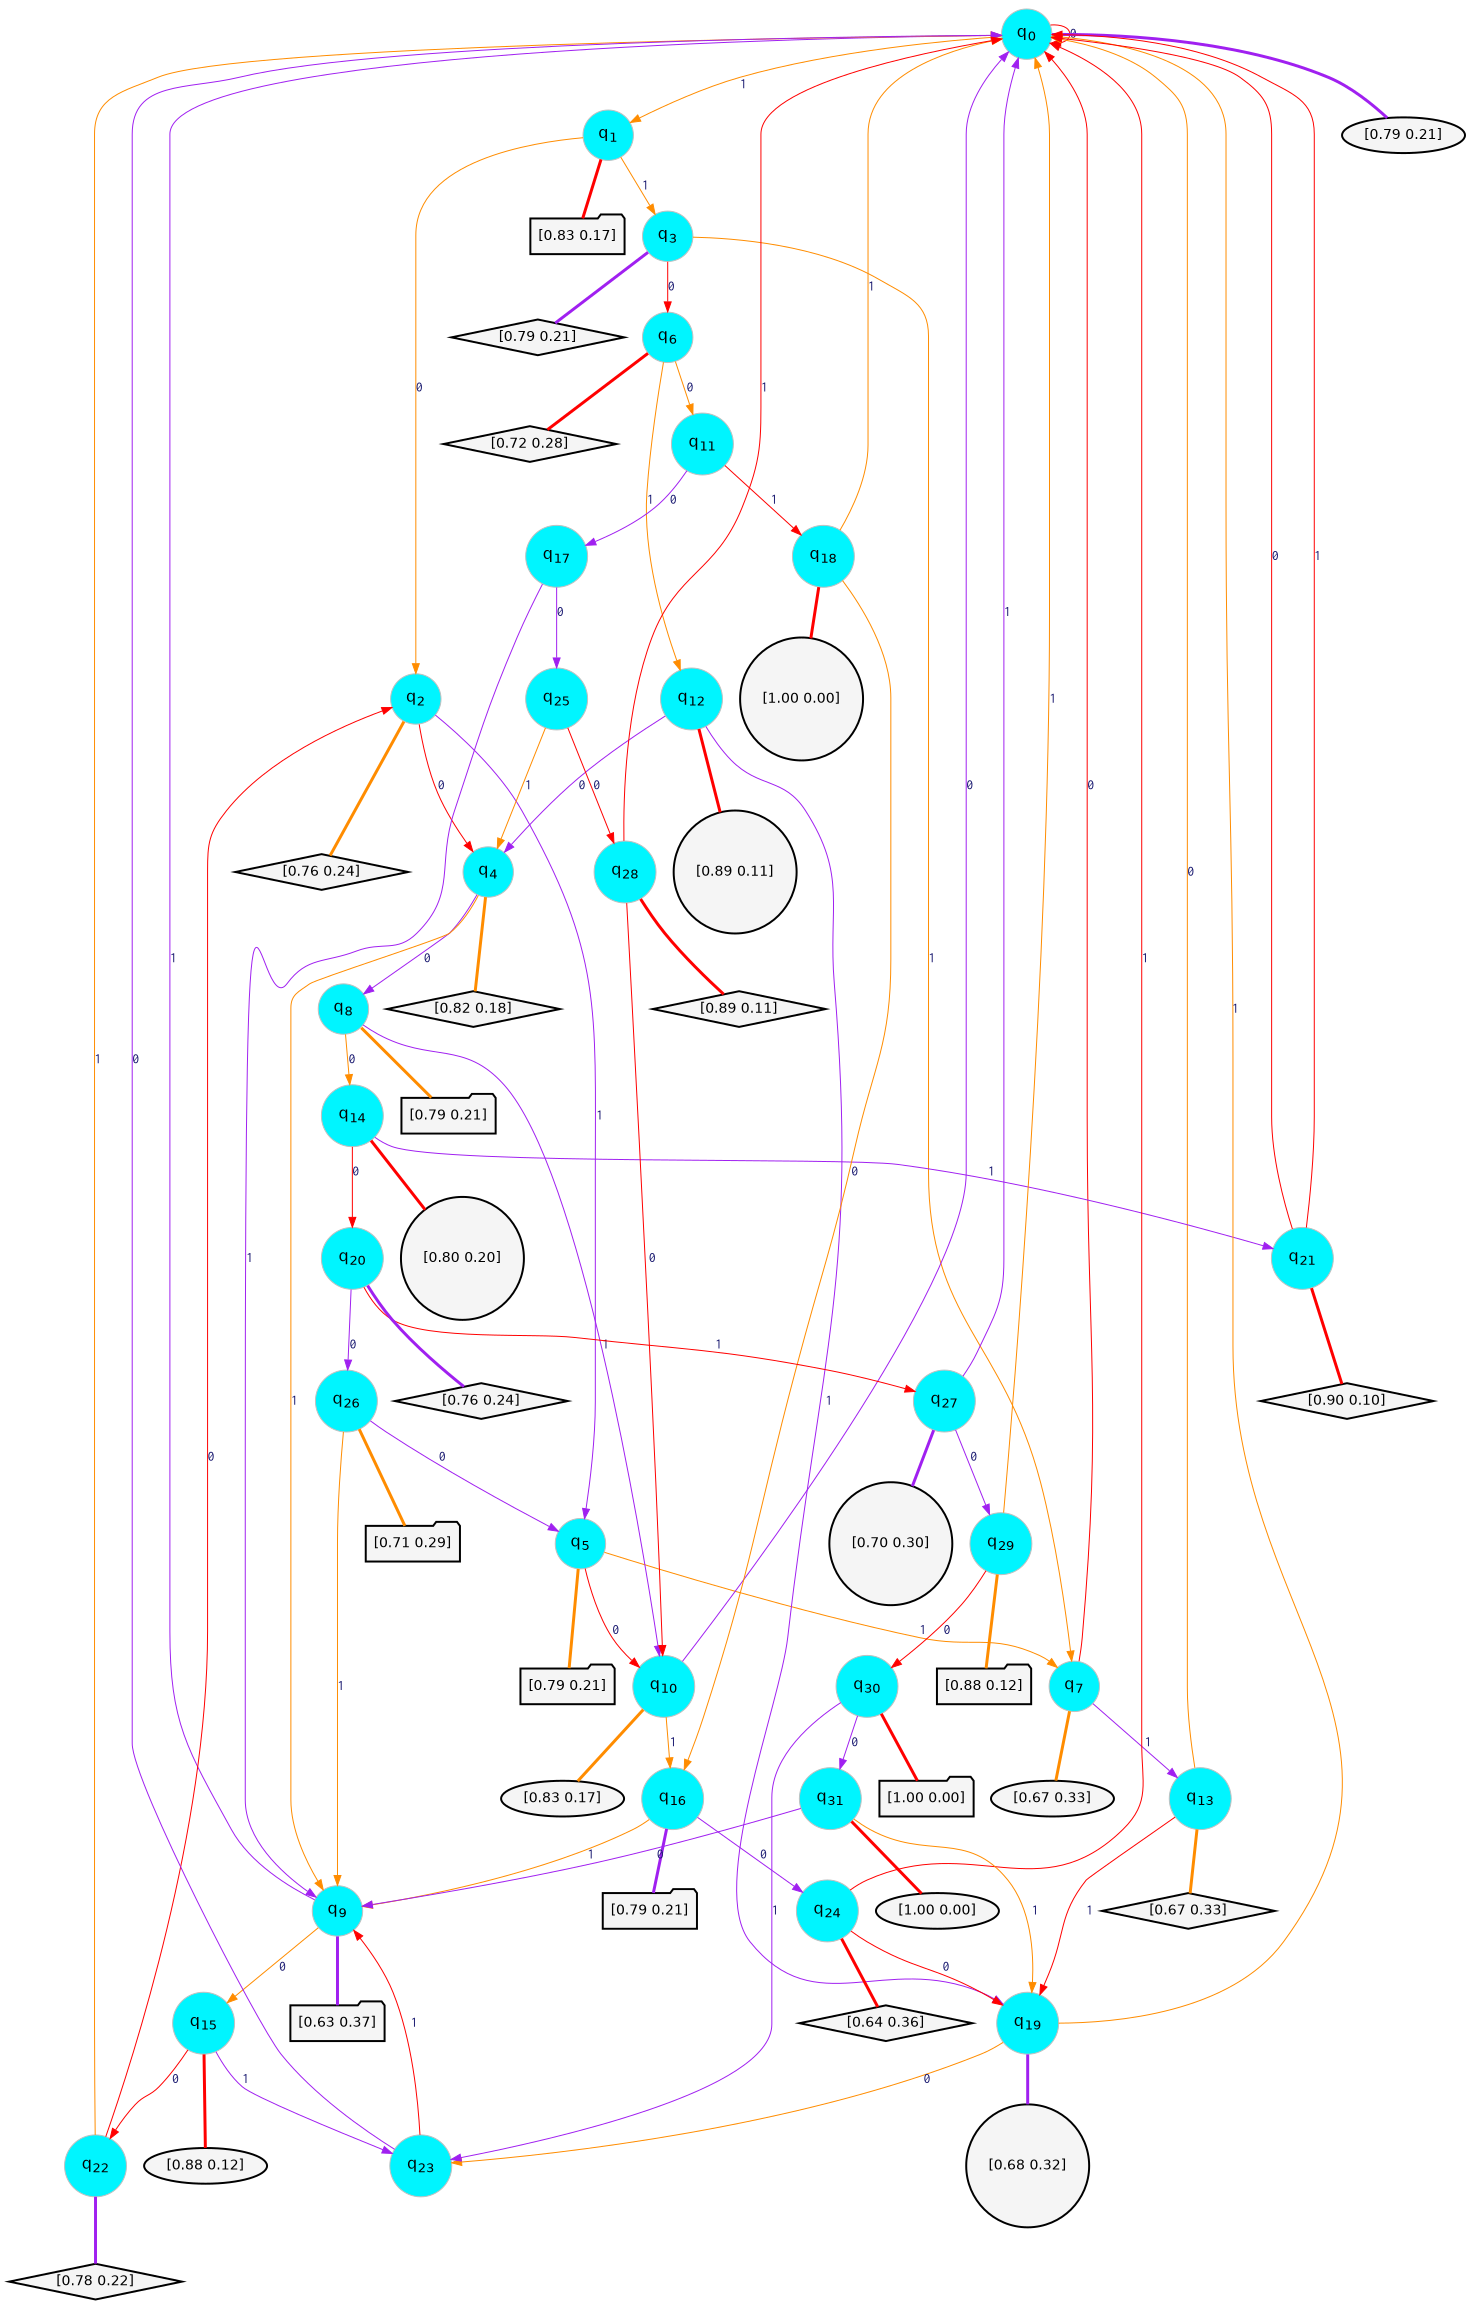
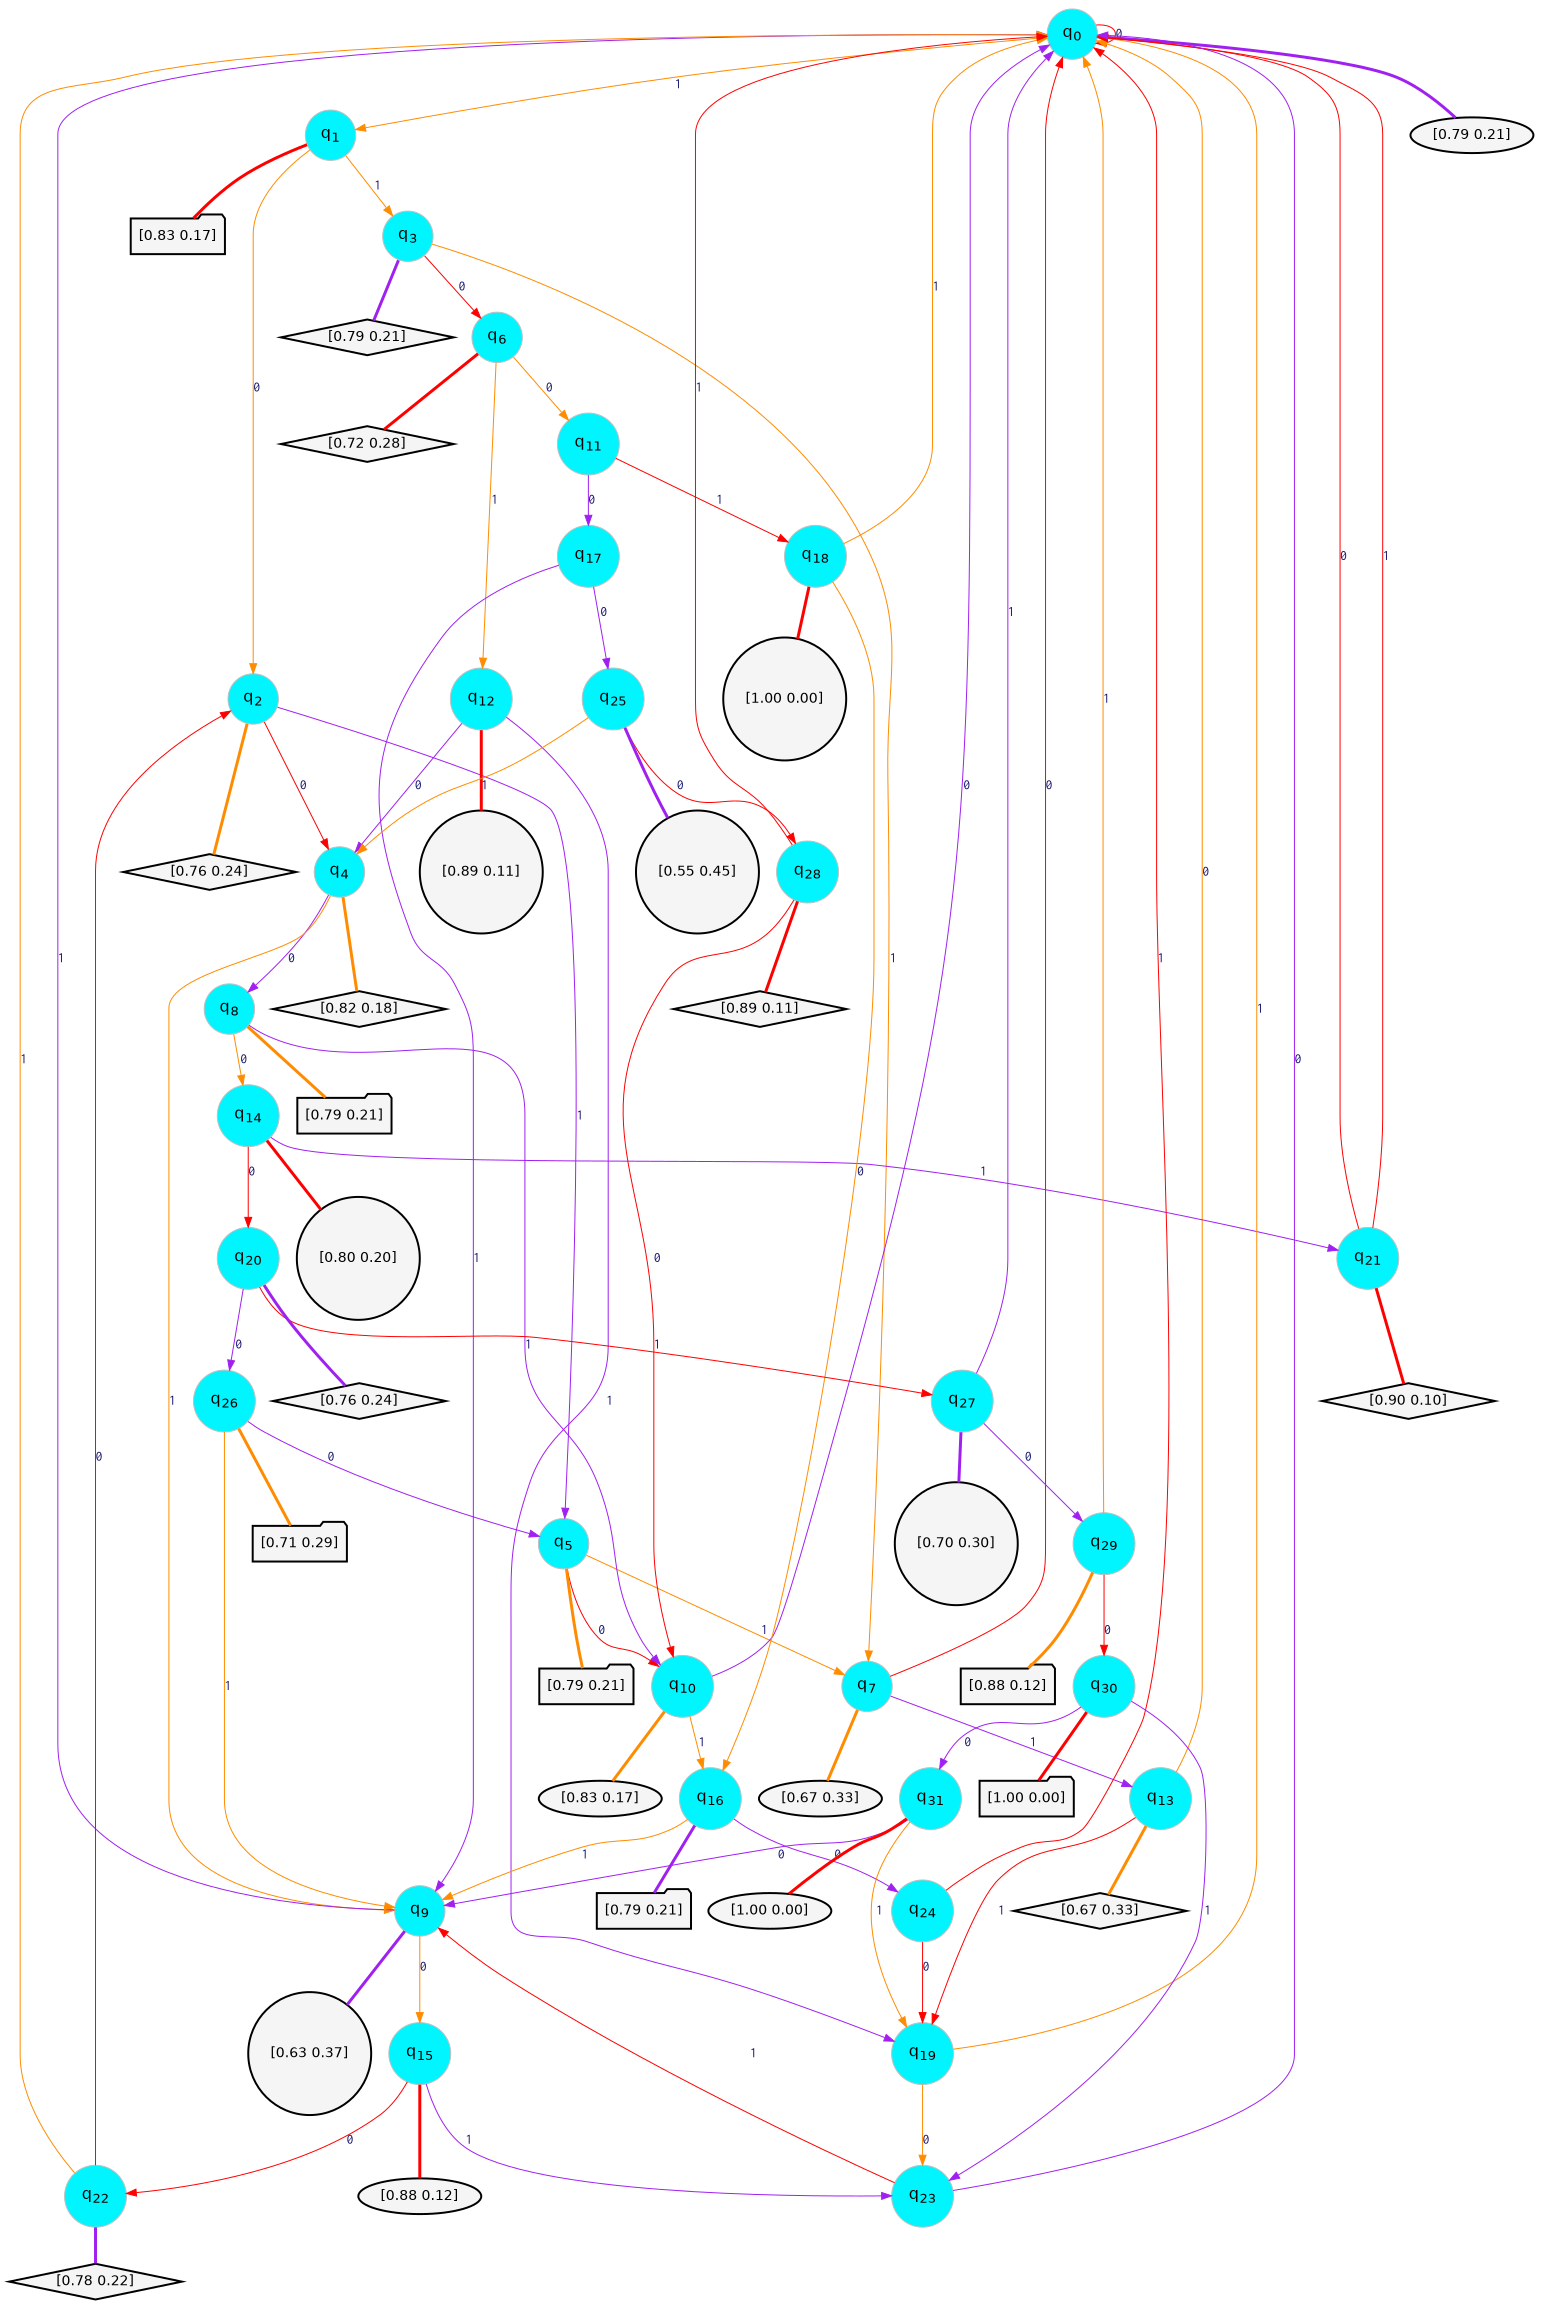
node "[0.55 0.45]": added
node "[0.63 0.37]": shape folder -> circle
node "[0.64 0.36]": removed
node "[0.68 0.32]": removed
